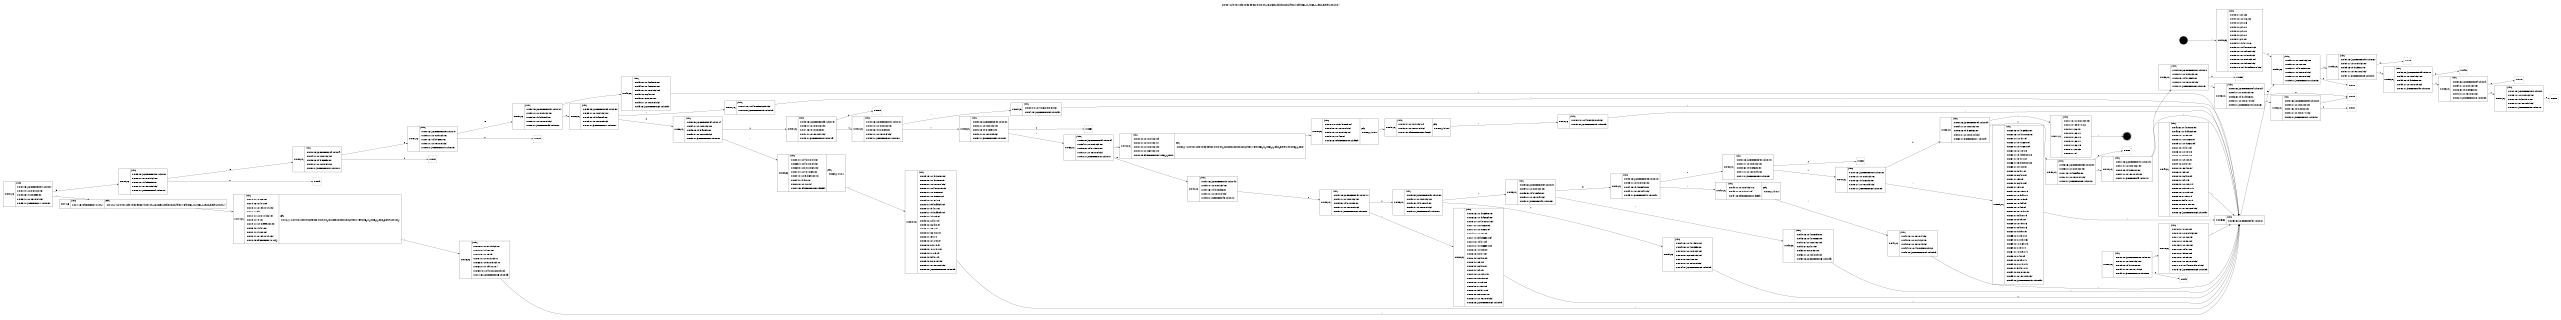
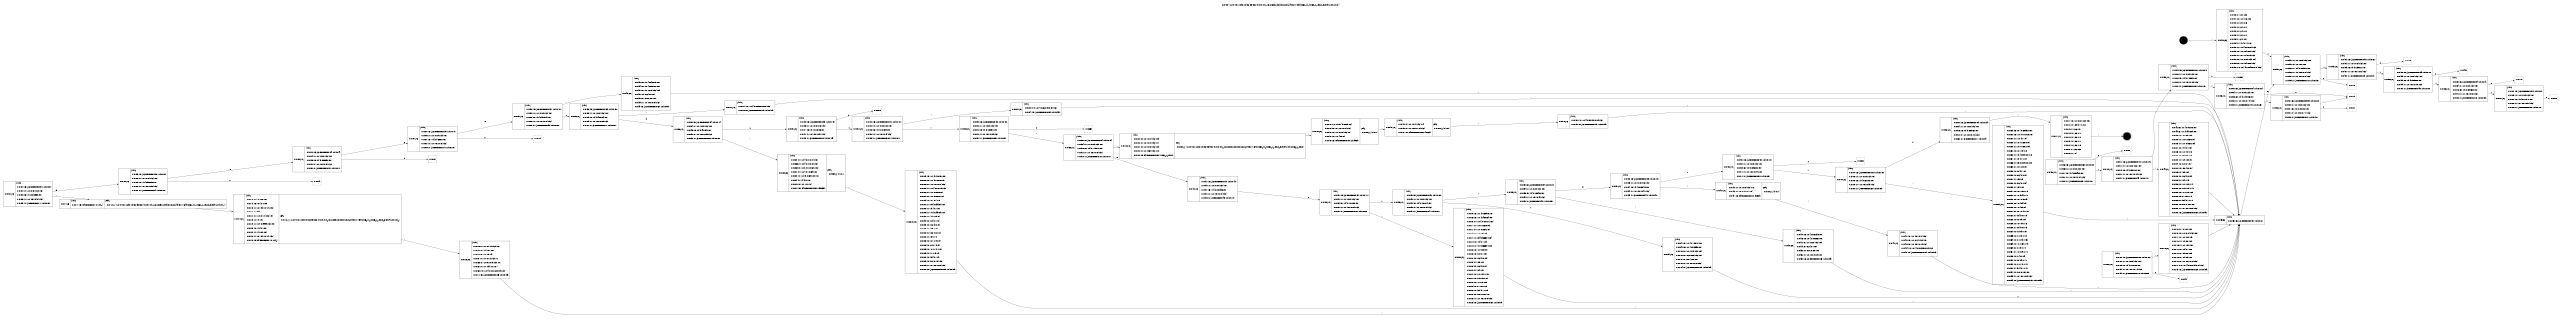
edge "0x401e3a [28]" -> "0x401e56 [28]": removed, label "2"
edge "0x401e72 [28]" -> "0x40275b [5]": now "0x401e72 [28]" -> "0x401ff8 [86]"
